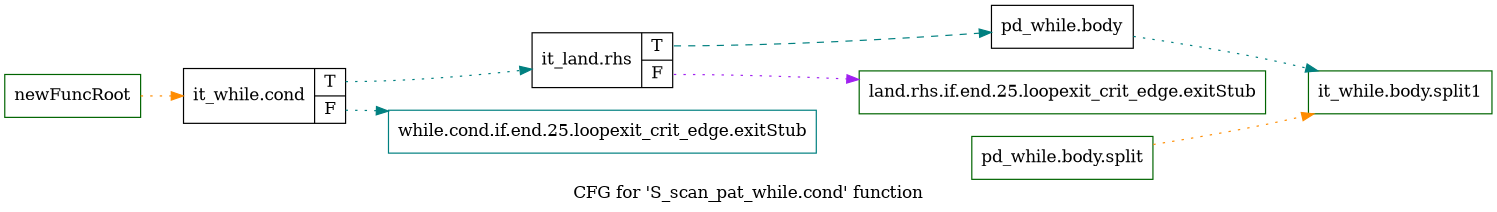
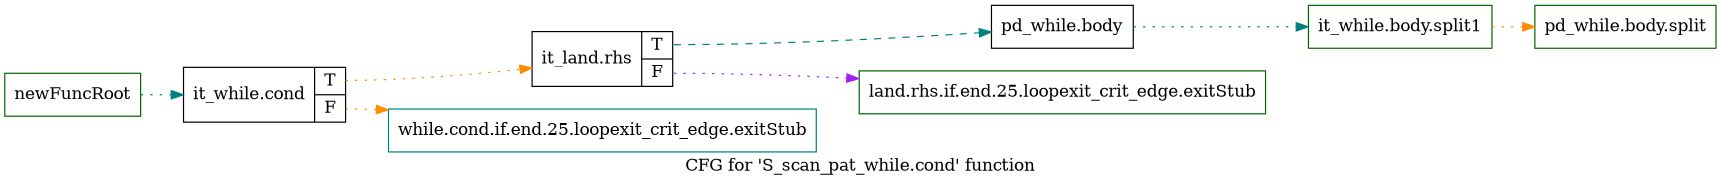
edge "it_while.cond" -> "it_land.rhs": color teal -> darkorange
edge "newFuncRoot" -> "it_while.cond": color darkorange -> teal
edge "it_while.cond" -> "while.cond.if.end.25.loopexit_crit_edge.exitStub": color teal -> darkorange
edge "pd_while.body.split" -> "it_while.body.split1": reversed
